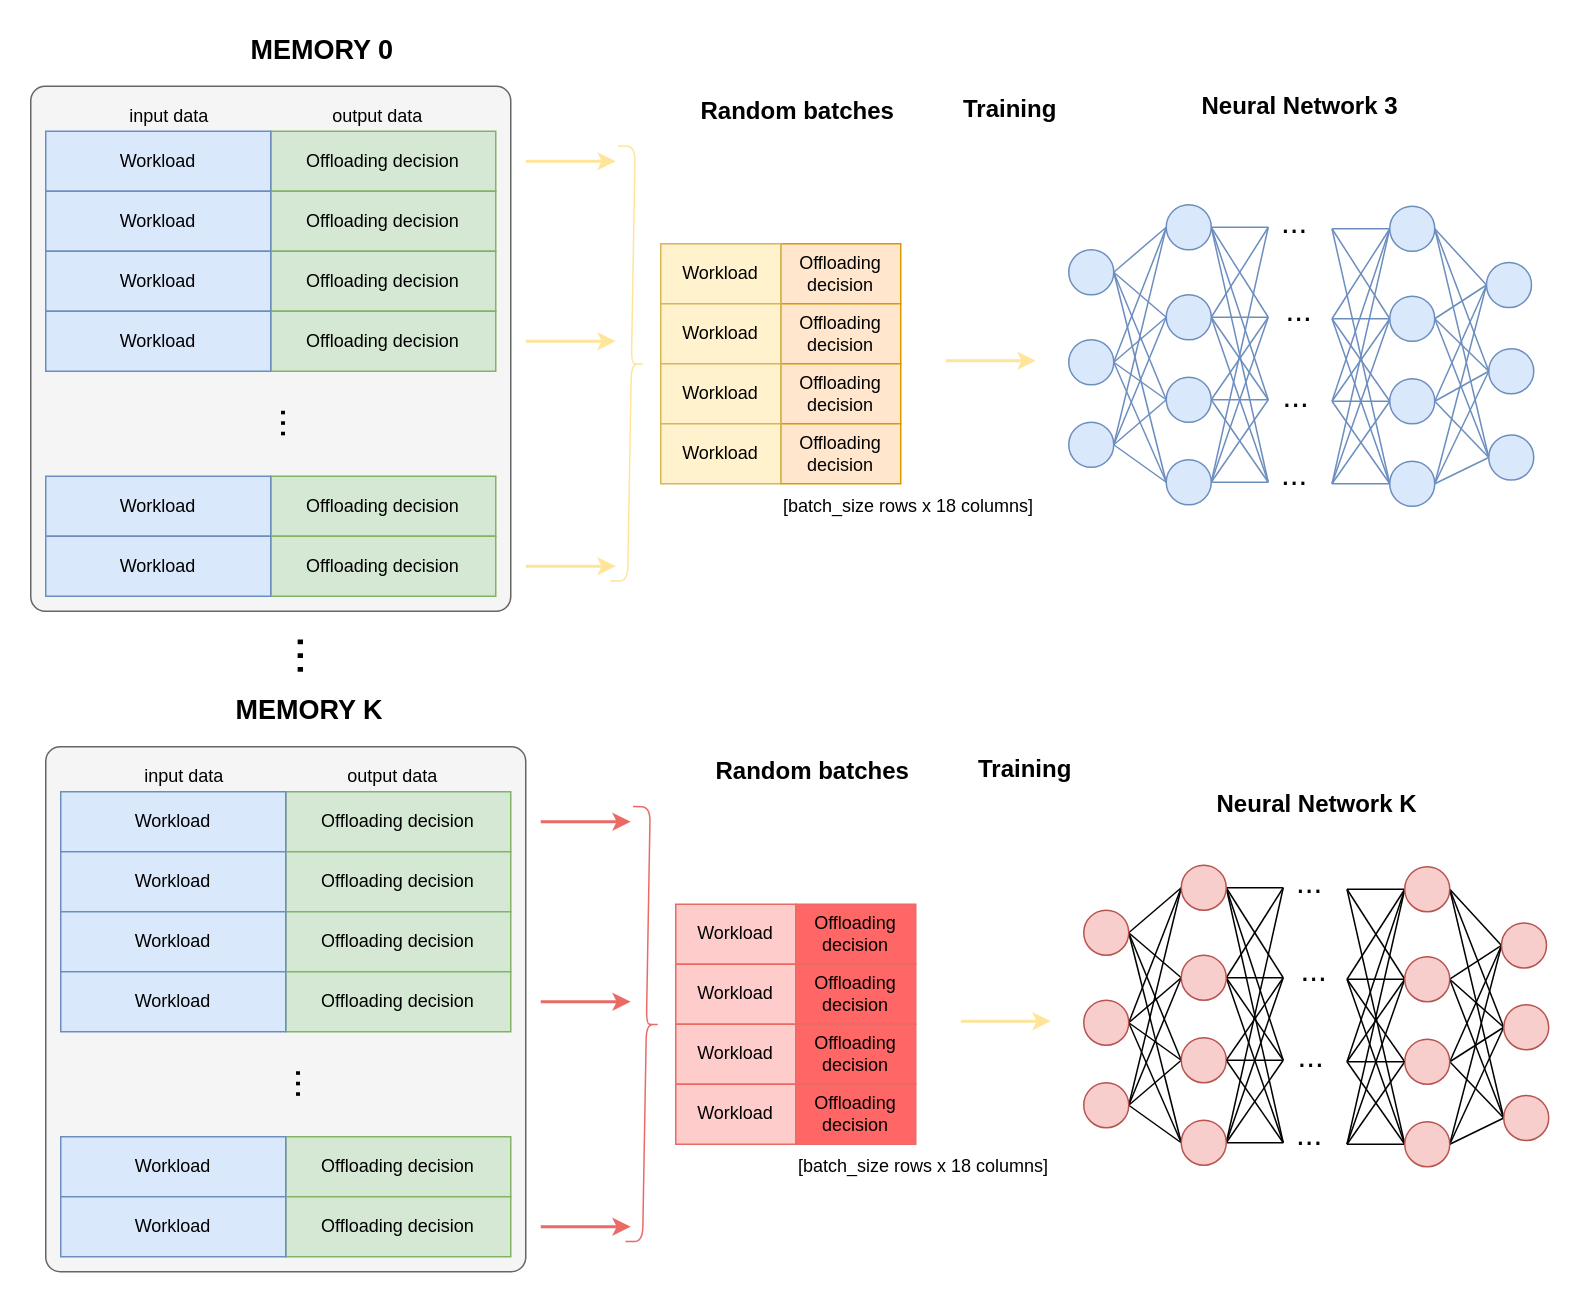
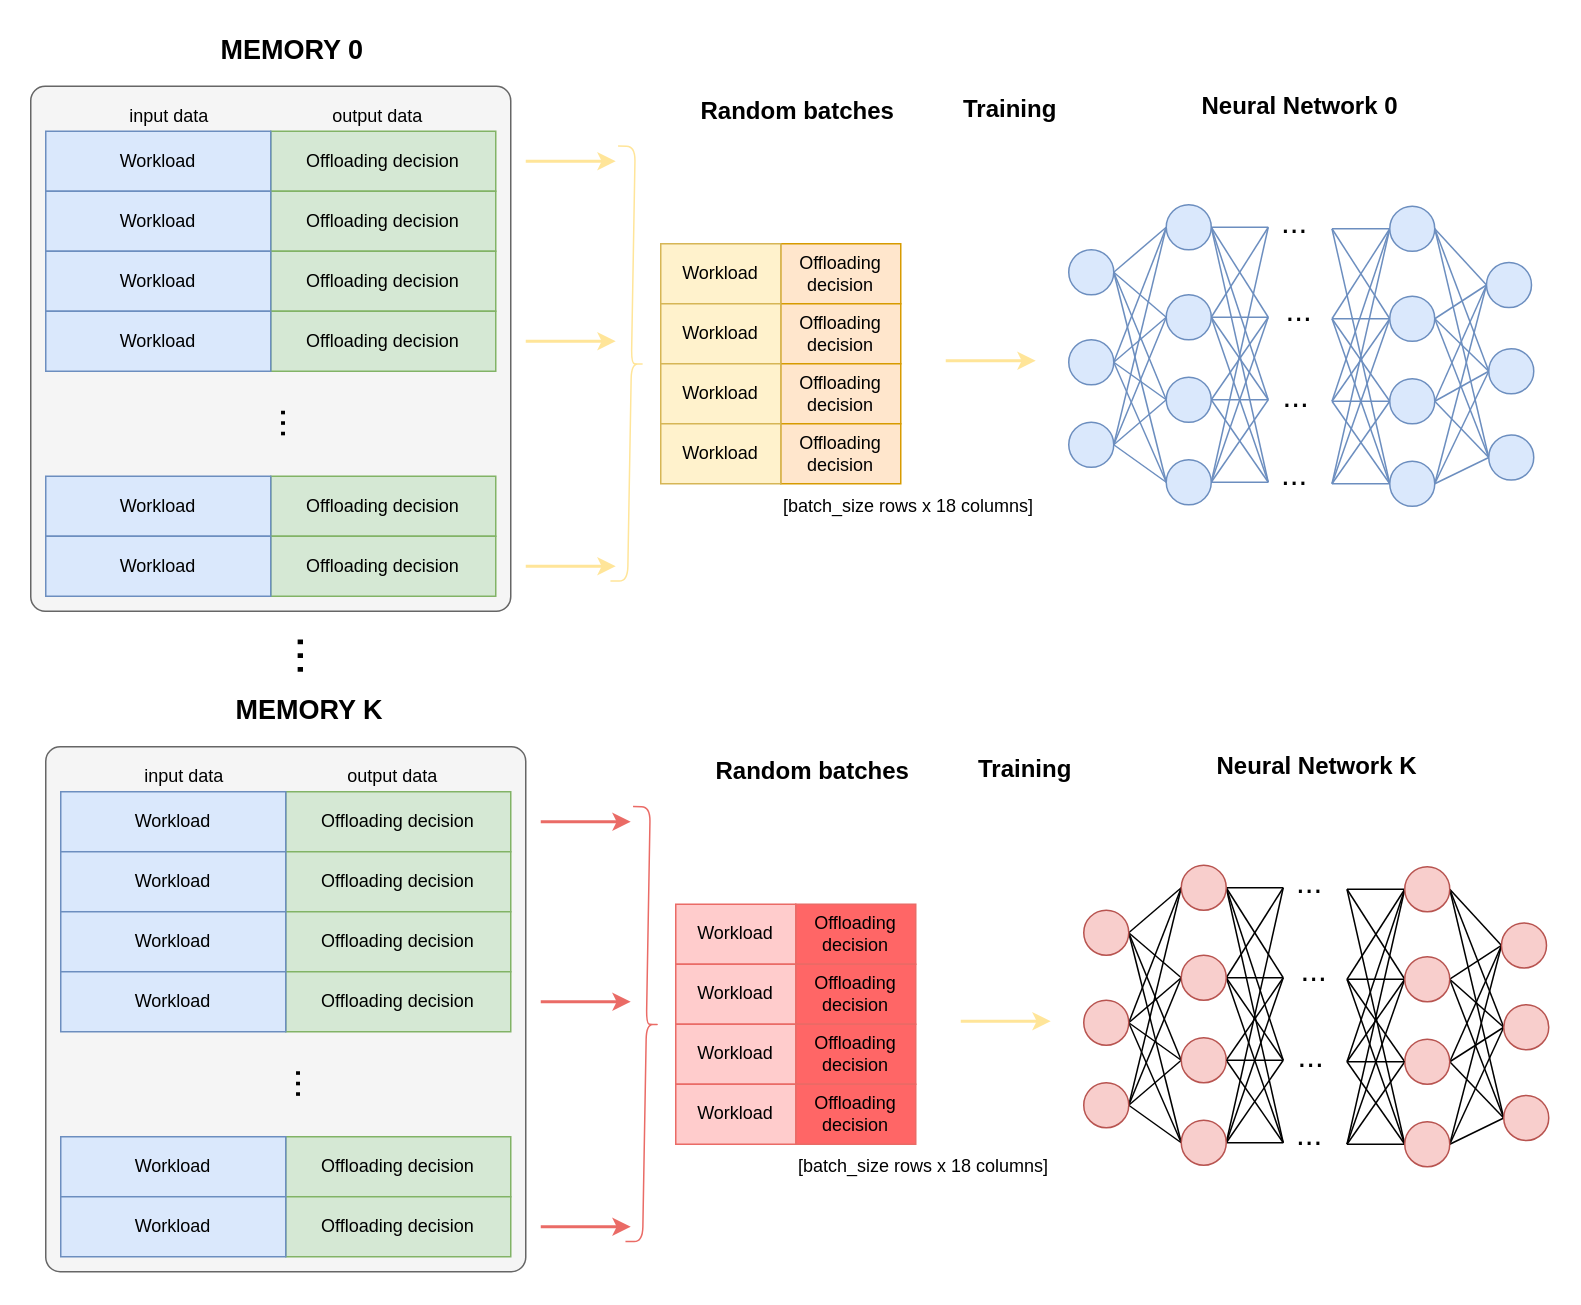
node "MEMORY 0": moved (331, 46) -> (301, 46)
node "Neural Network 3": label "Neural Network 3" -> "Neural Network 0"
node "Neural Network K": moved (1327, 801) -> (1327, 763)
